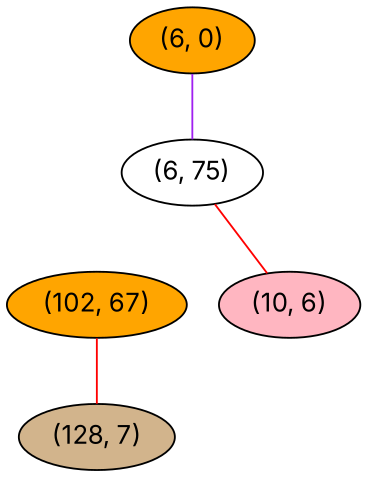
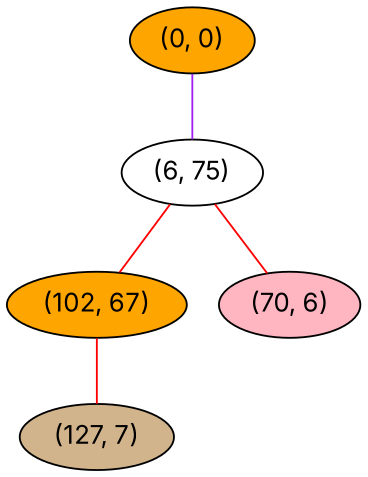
node "(6, 0)": label "(6, 0)" -> "(0, 0)"
edge "(6, 75)" -- "(102, 67)": added
node "(10, 6)": label "(10, 6)" -> "(70, 6)"
node "(128, 7)": label "(128, 7)" -> "(127, 7)"
